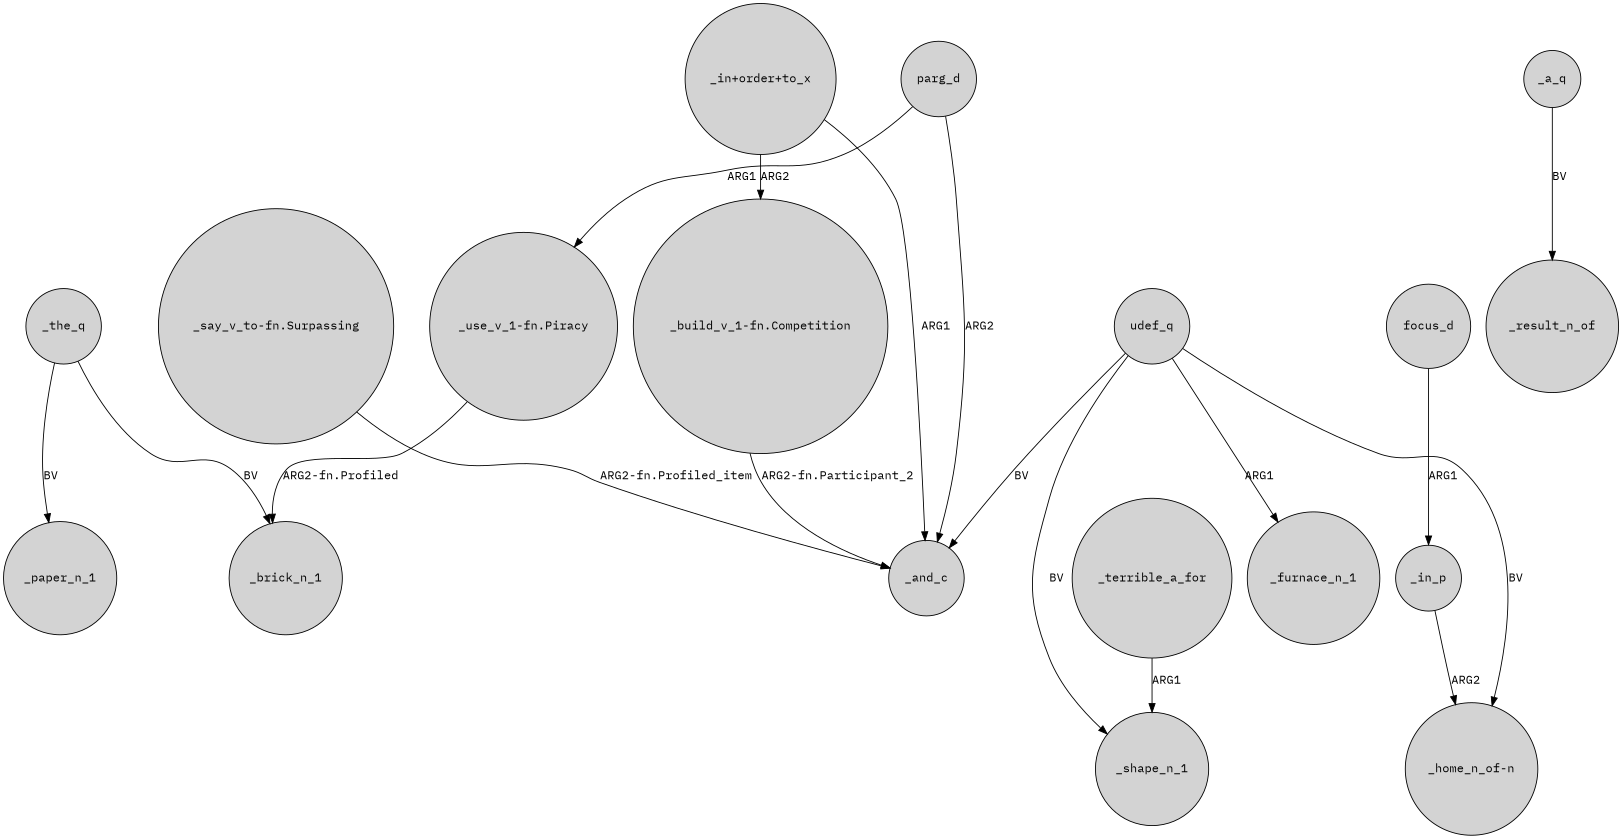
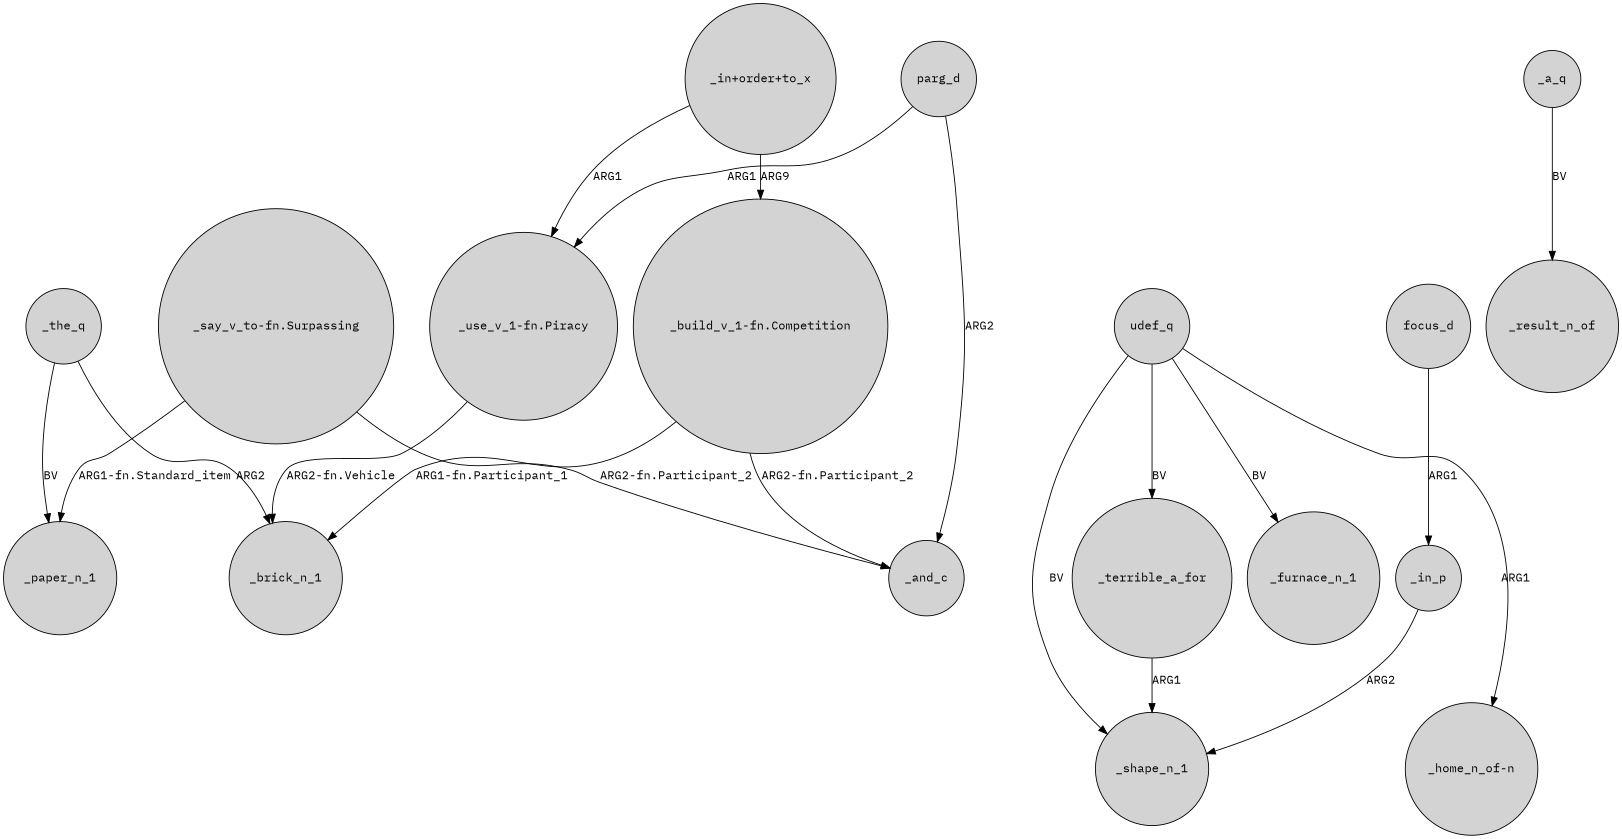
edge "_in+order+to_x" -> "_build_v_1-fn.Competition": label "ARG2" -> "ARG9"
edge "_in+order+to_x" -> "_and_c": now "_in+order+to_x" -> "_use_v_1-fn.Piracy"
edge "udef_q" -> "_and_c": now "udef_q" -> "_terrible_a_for"
edge "_say_v_to-fn.Surpassing" -> "_paper_n_1": added, label "ARG1-fn.Standard_item"
edge "_build_v_1-fn.Competition" -> "_brick_n_1": added, label "ARG1-fn.Participant_1"
edge "_the_q" -> "_brick_n_1": label "BV" -> "ARG2"
edge "_use_v_1-fn.Piracy" -> "_brick_n_1": label "ARG2-fn.Profiled" -> "ARG2-fn.Vehicle"
edge "_say_v_to-fn.Surpassing" -> "_and_c": label "ARG2-fn.Profiled_item" -> "ARG2-fn.Participant_2"
edge "udef_q" -> "_furnace_n_1": label "ARG1" -> "BV"
edge "udef_q" -> "_home_n_of-n": label "BV" -> "ARG1"
edge "_in_p" -> "_home_n_of-n": now "_in_p" -> "_shape_n_1"
